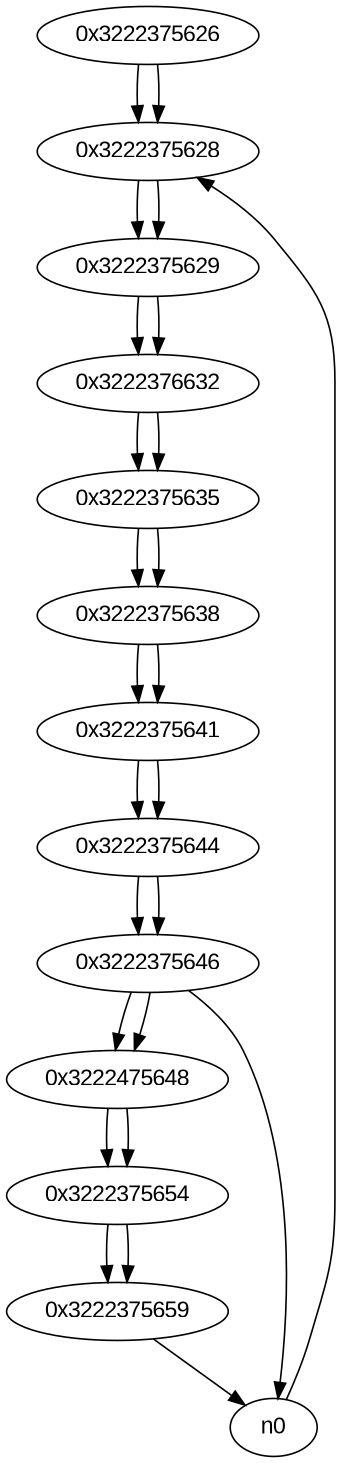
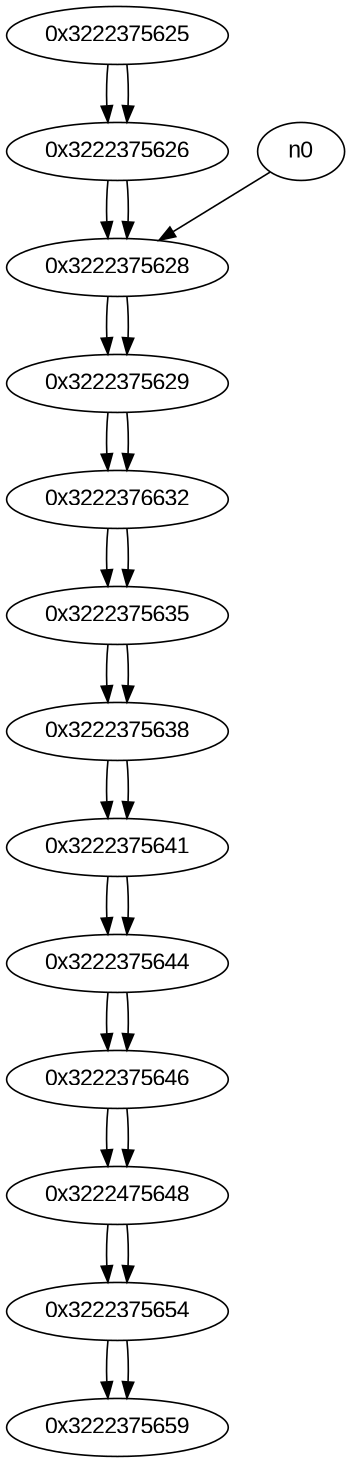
node "0x3222375625": added
edge "0x3222375646" -> "n0": removed
edge "0x3222375659" -> "n0": removed
